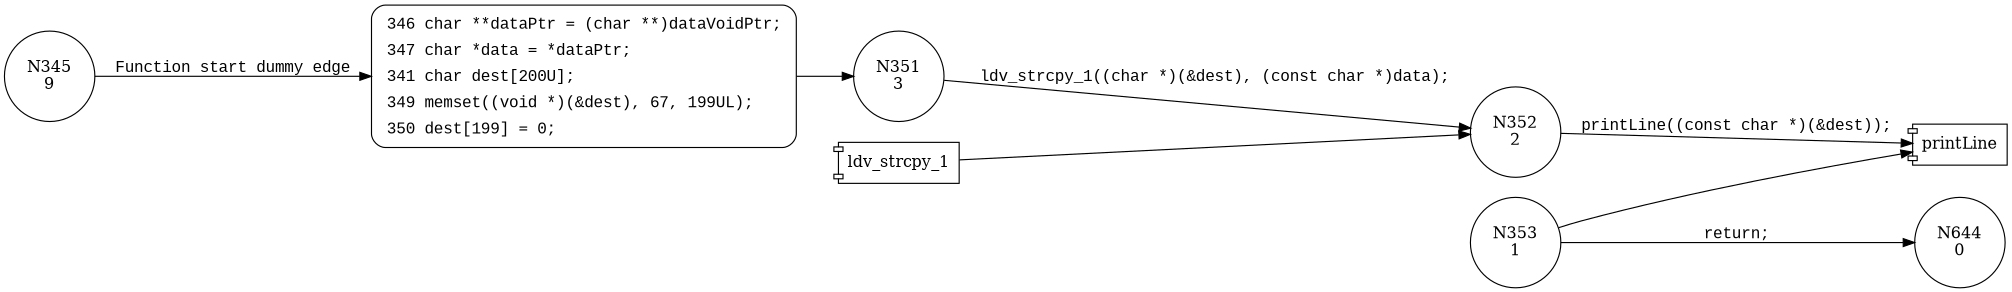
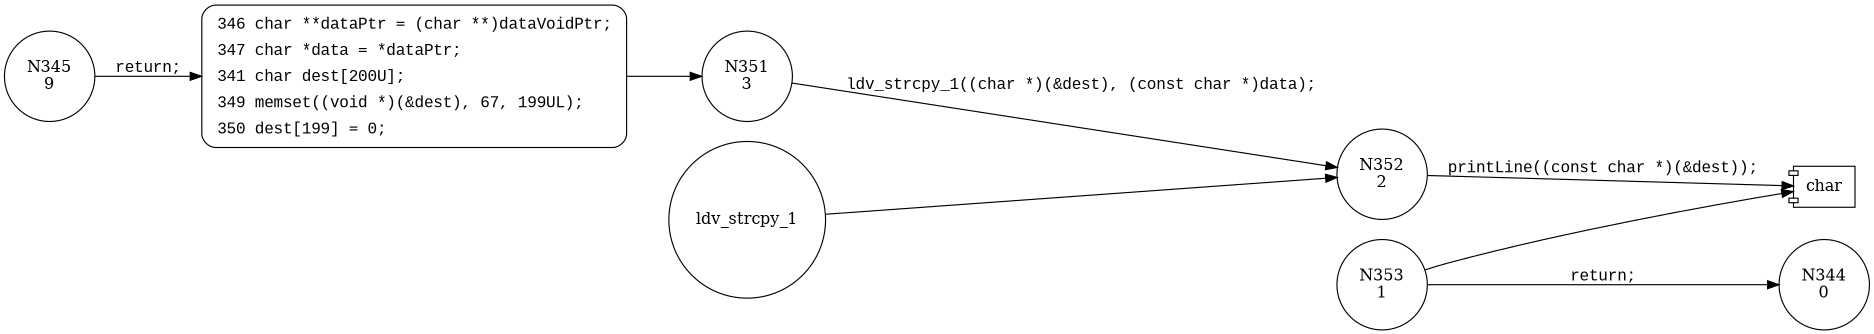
edge "N345 9" -> "346": label "Function start dummy edge" -> "return;"
node "printLine": label "printLine" -> "char"
node "ldv_strcpy_1": shape component -> circle
node "N644 0": label "N644 0" -> "N344 0"
